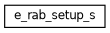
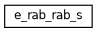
node "e_rab_setup_s": label "e_rab_setup_s" -> "e_rab_rab_s"
